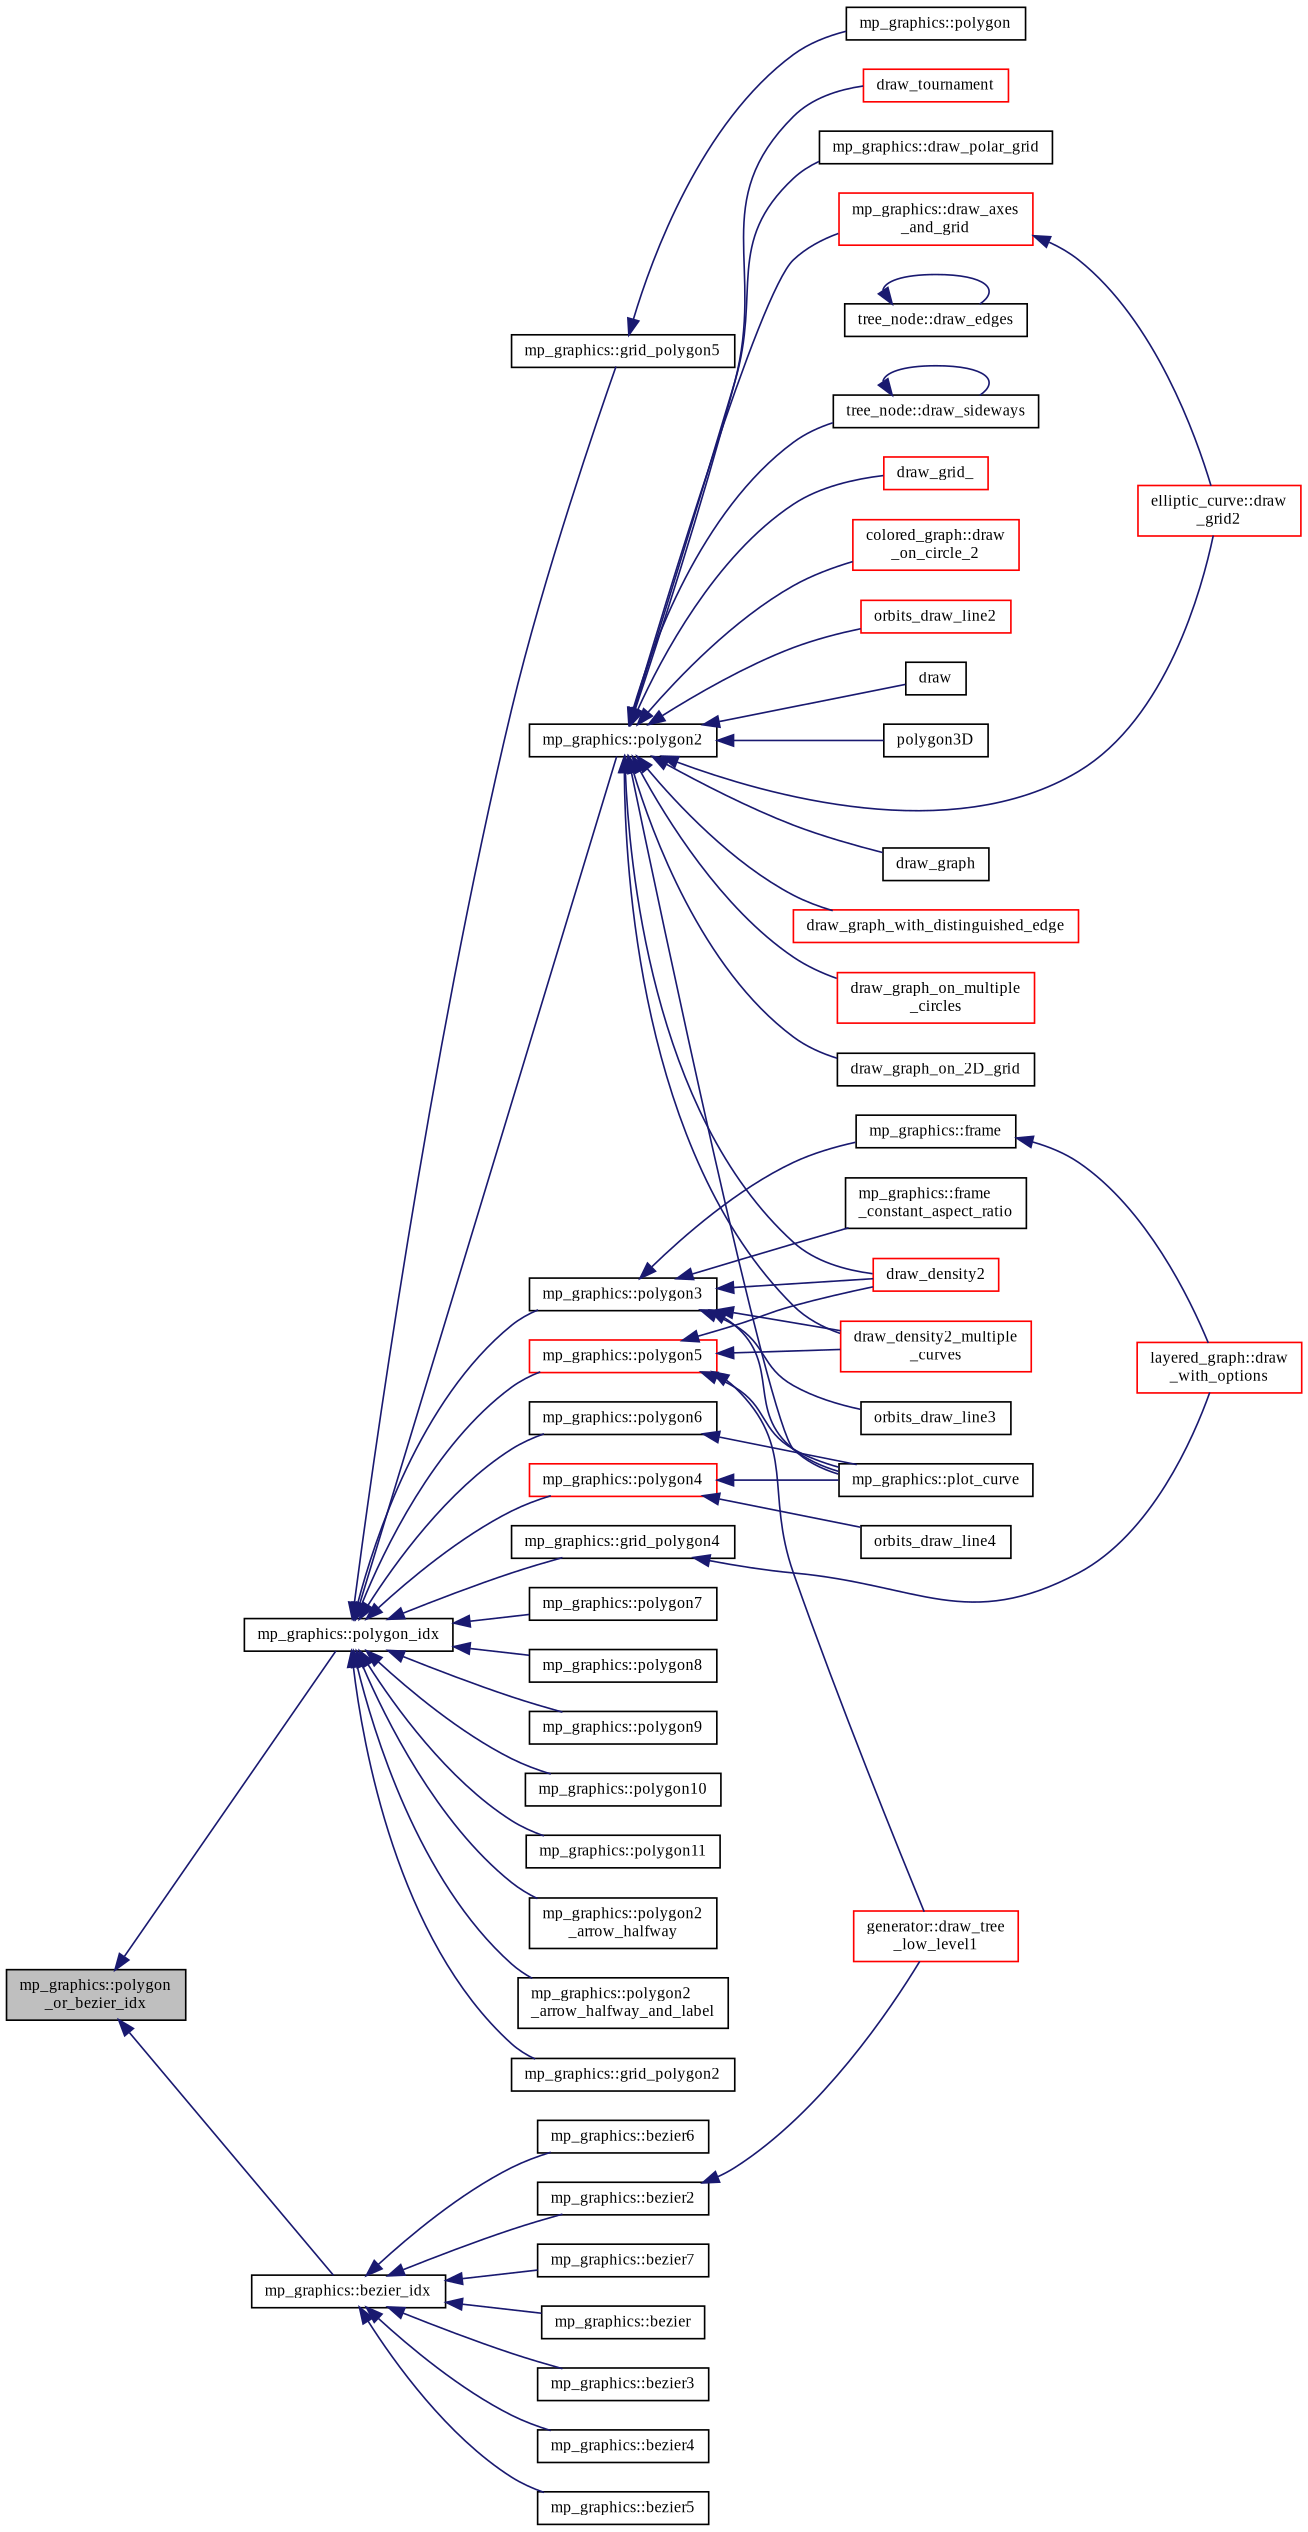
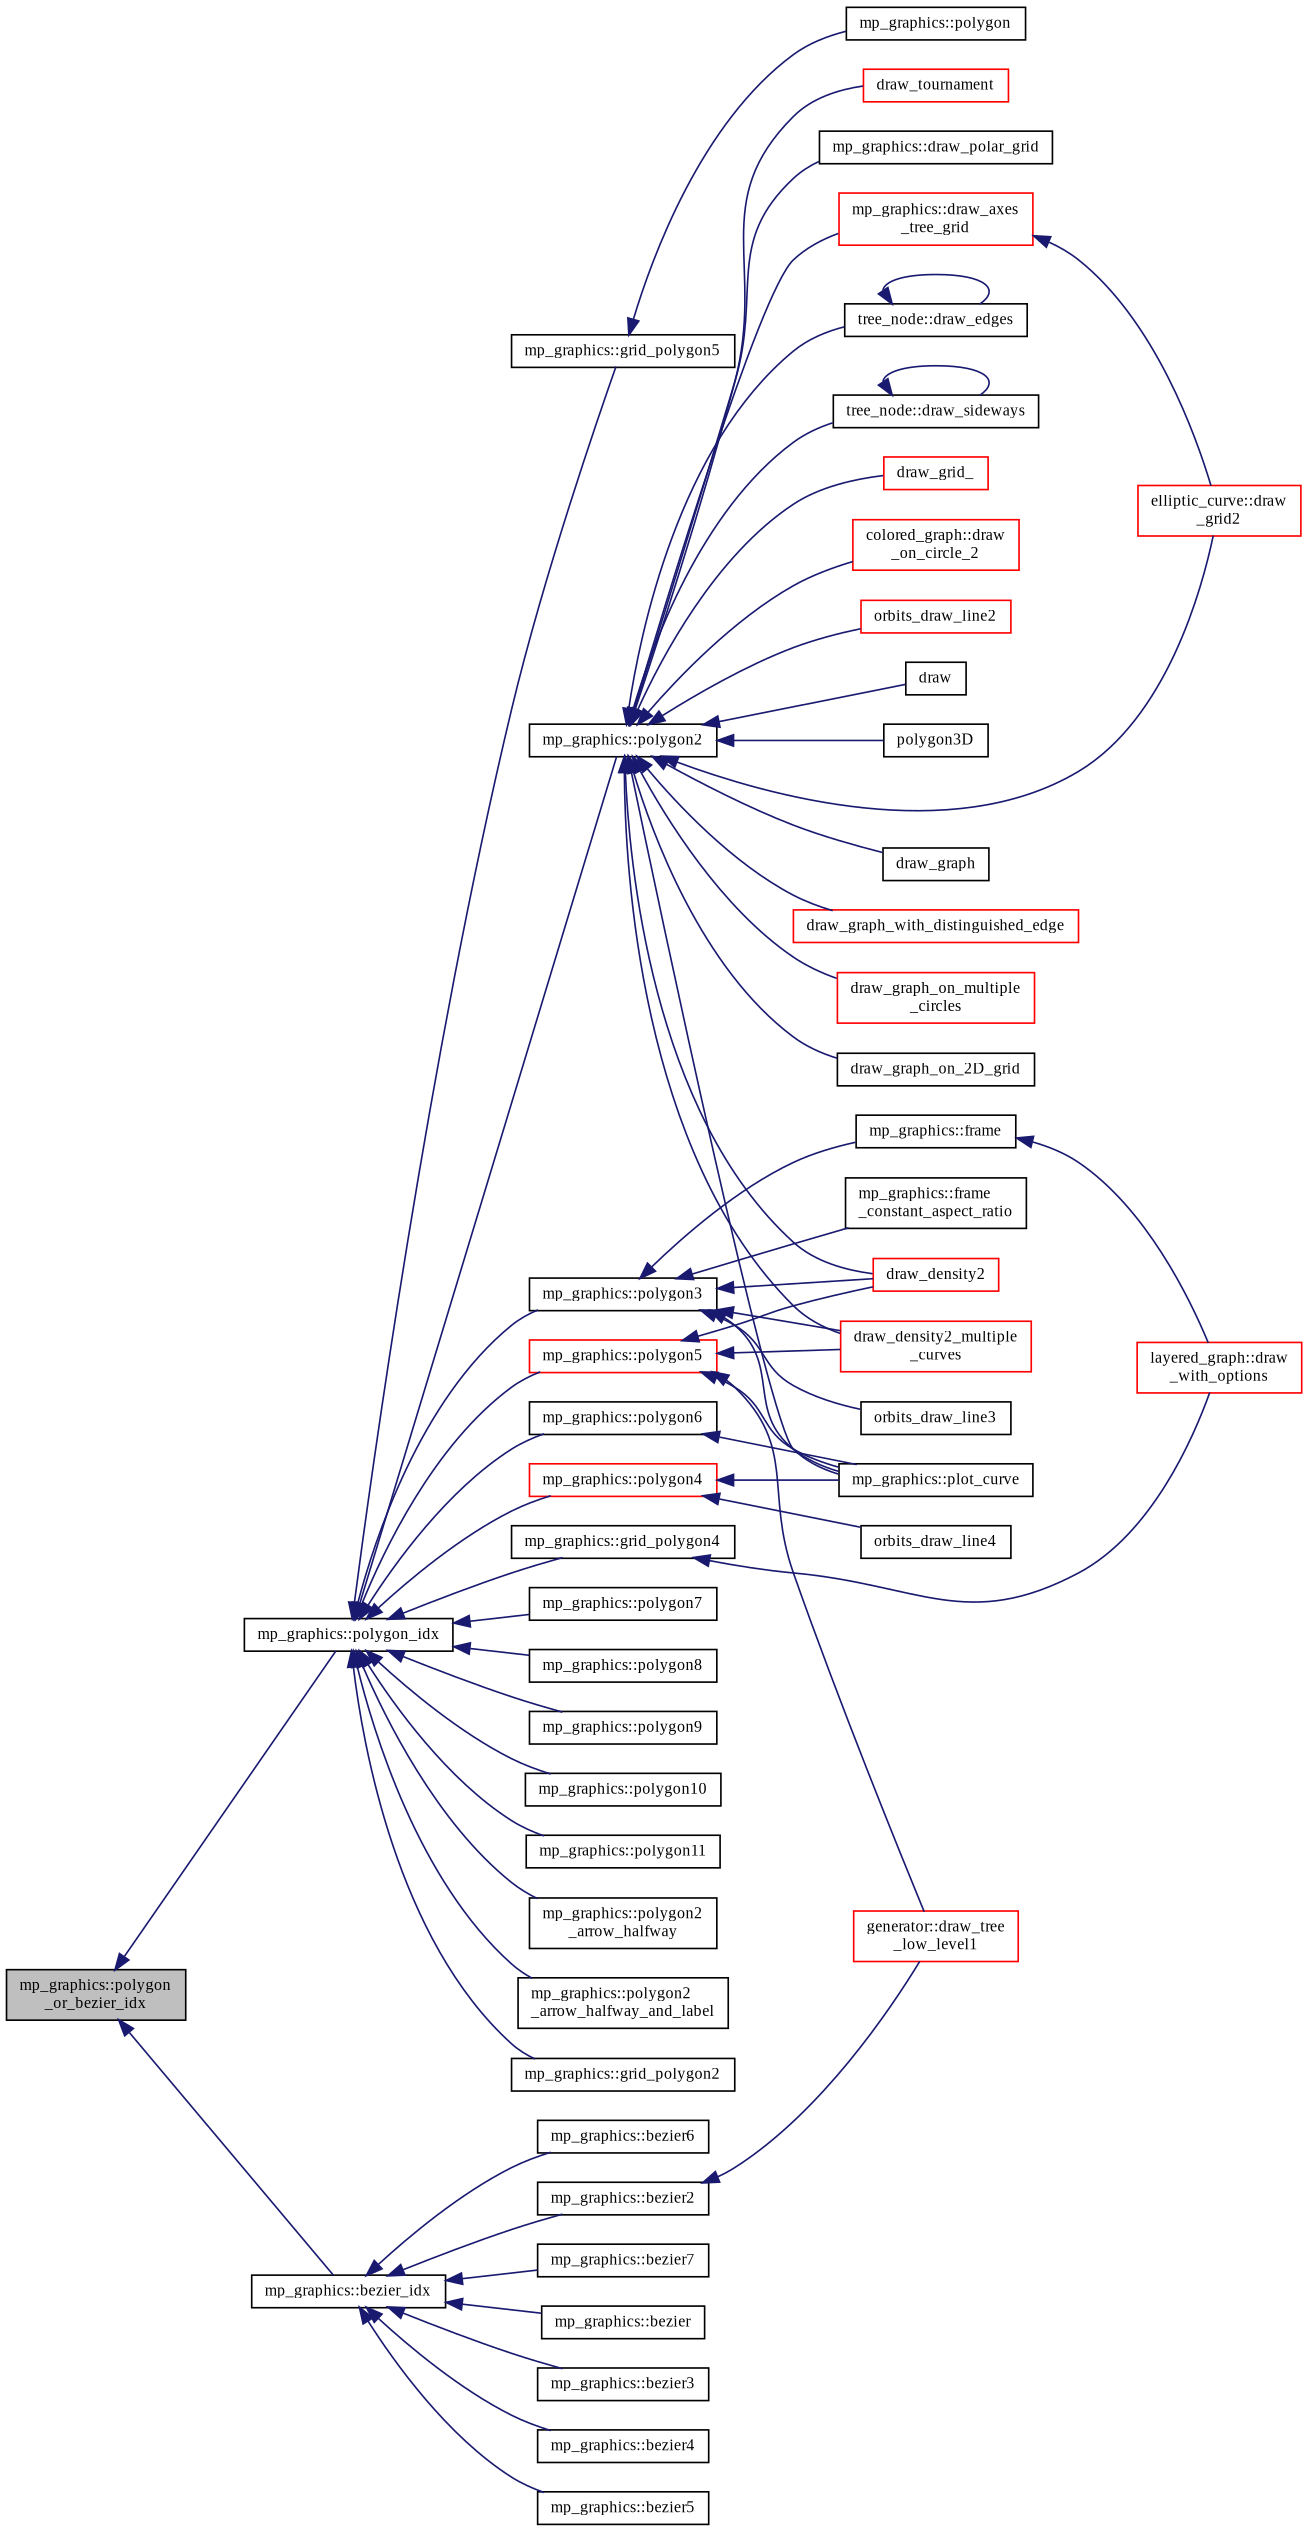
node "mp_graphics::draw_axes _and_grid": label "mp_graphics::draw_axes _and_grid" -> "mp_graphics::draw_axes _tree_grid"
edge "tree_node::draw_edges" -> "mp_graphics::polygon2": added
